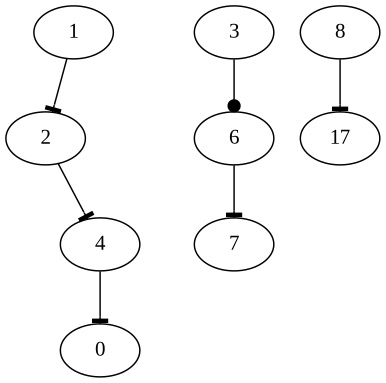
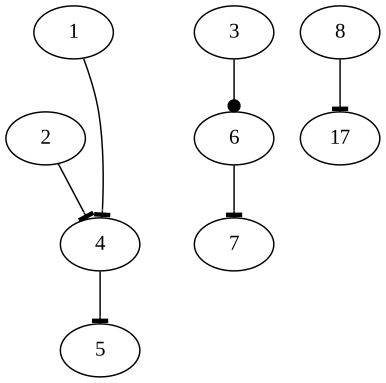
edge "1" -> "2": now "1" -> "4"
node "0": label "0" -> "5"
